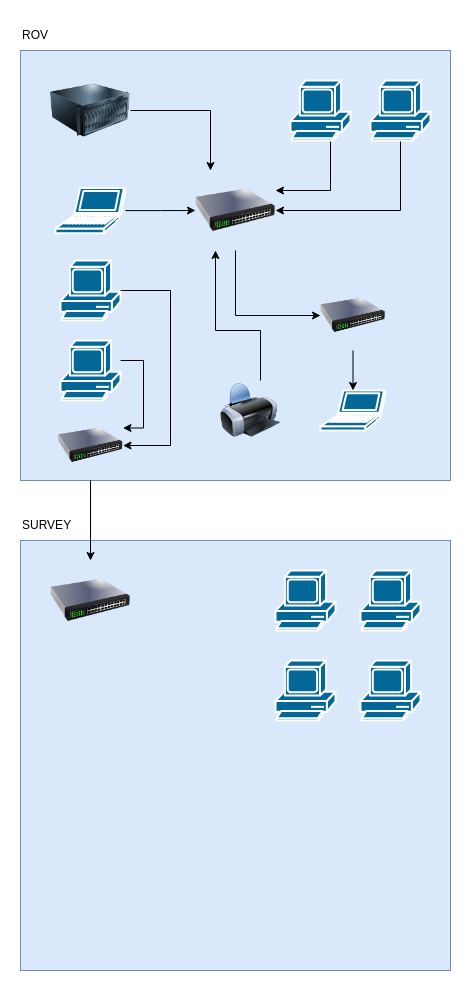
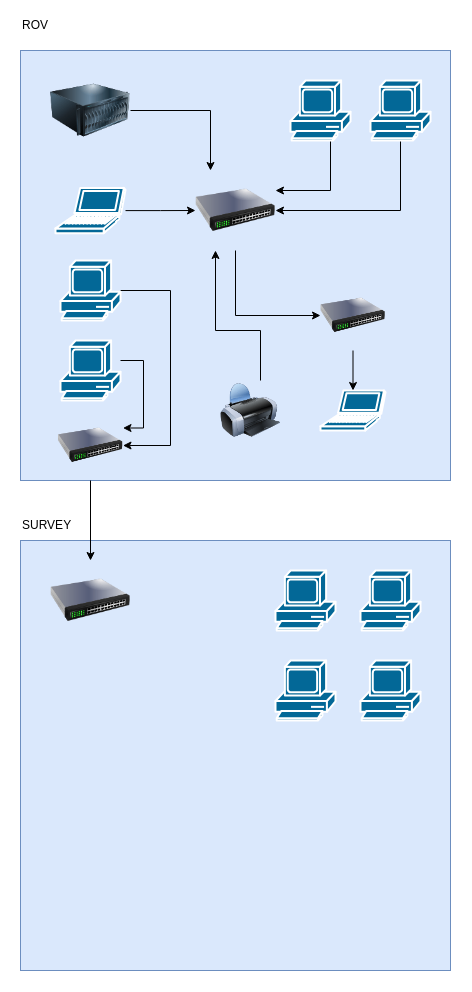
node "ROV": moved (46, 36) -> (46, 26)
